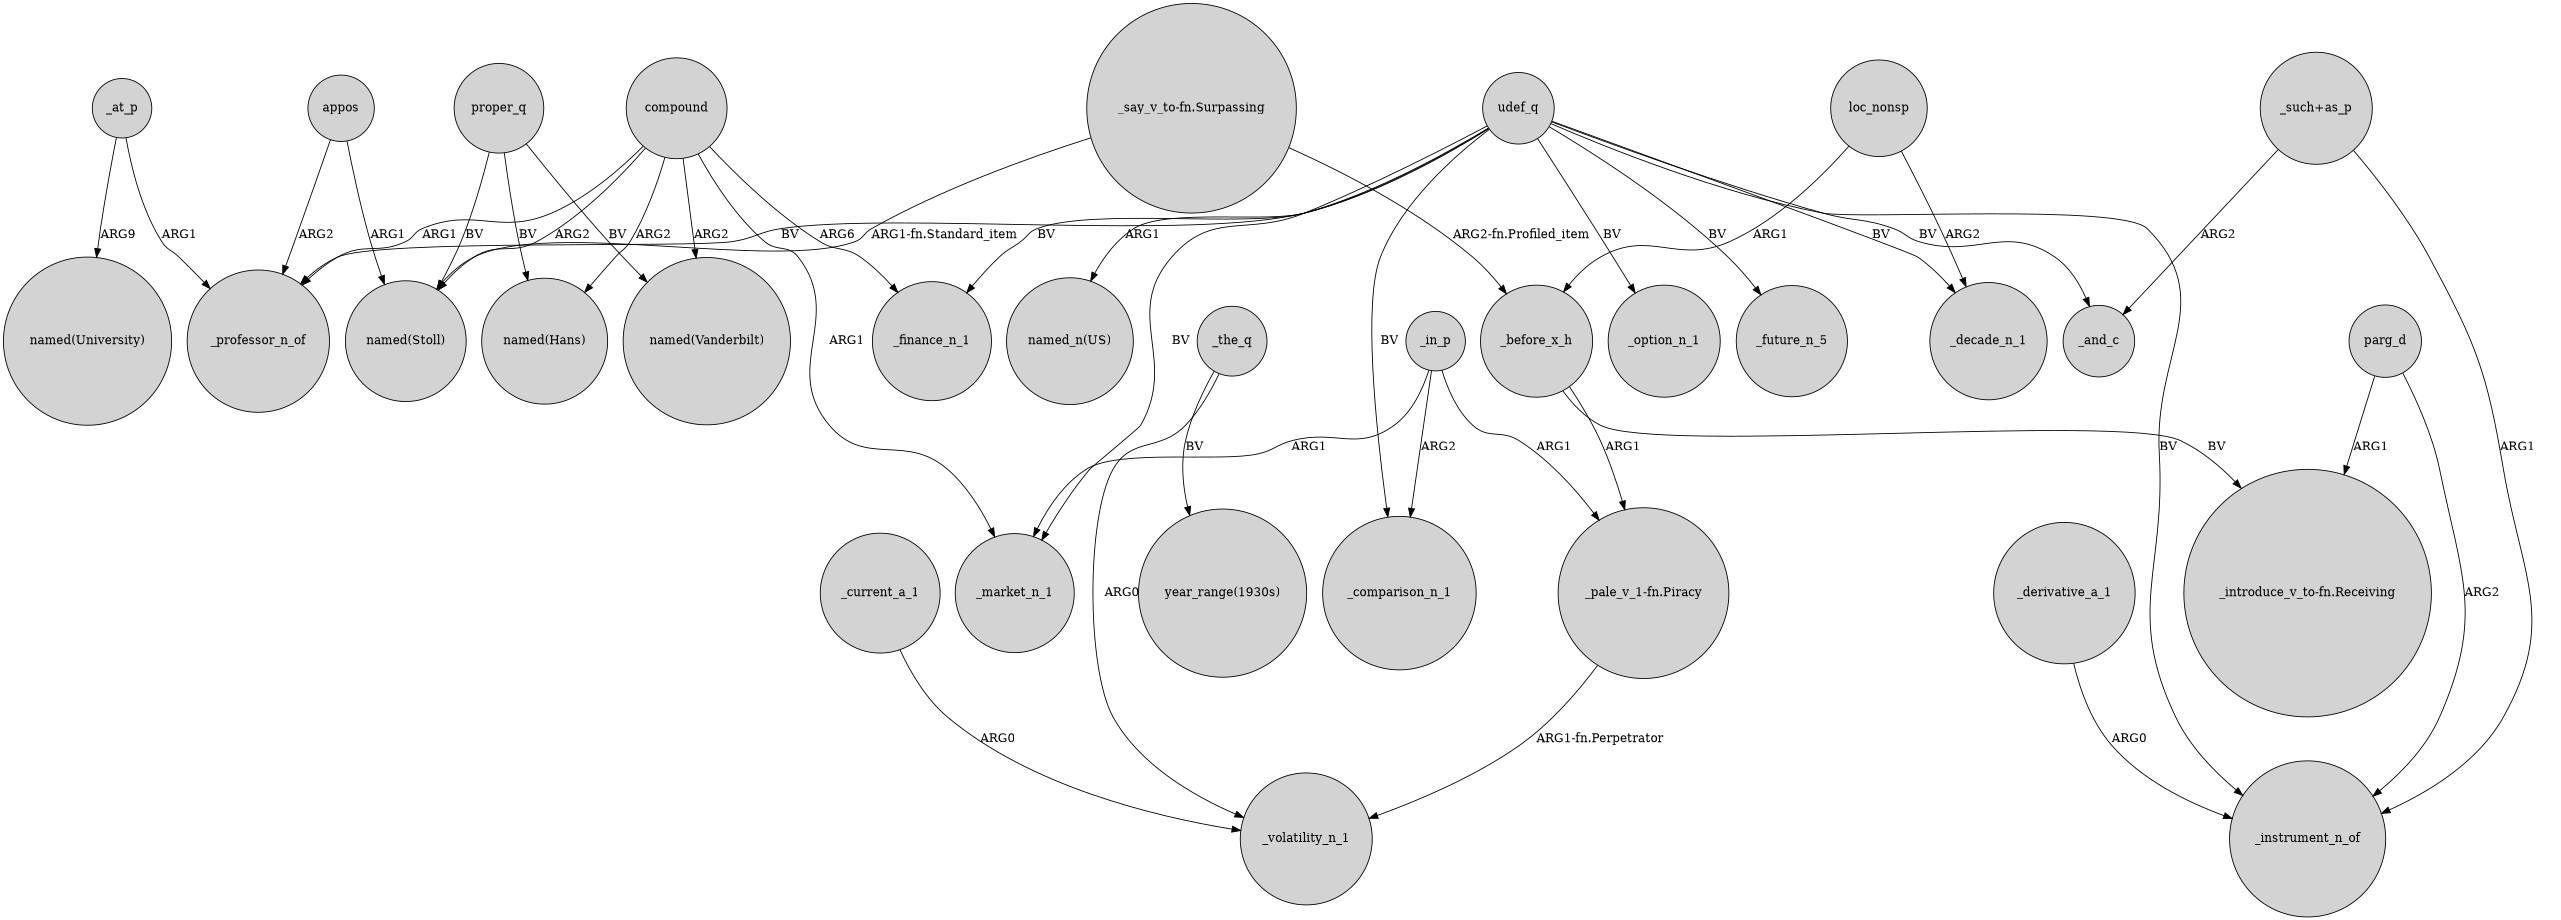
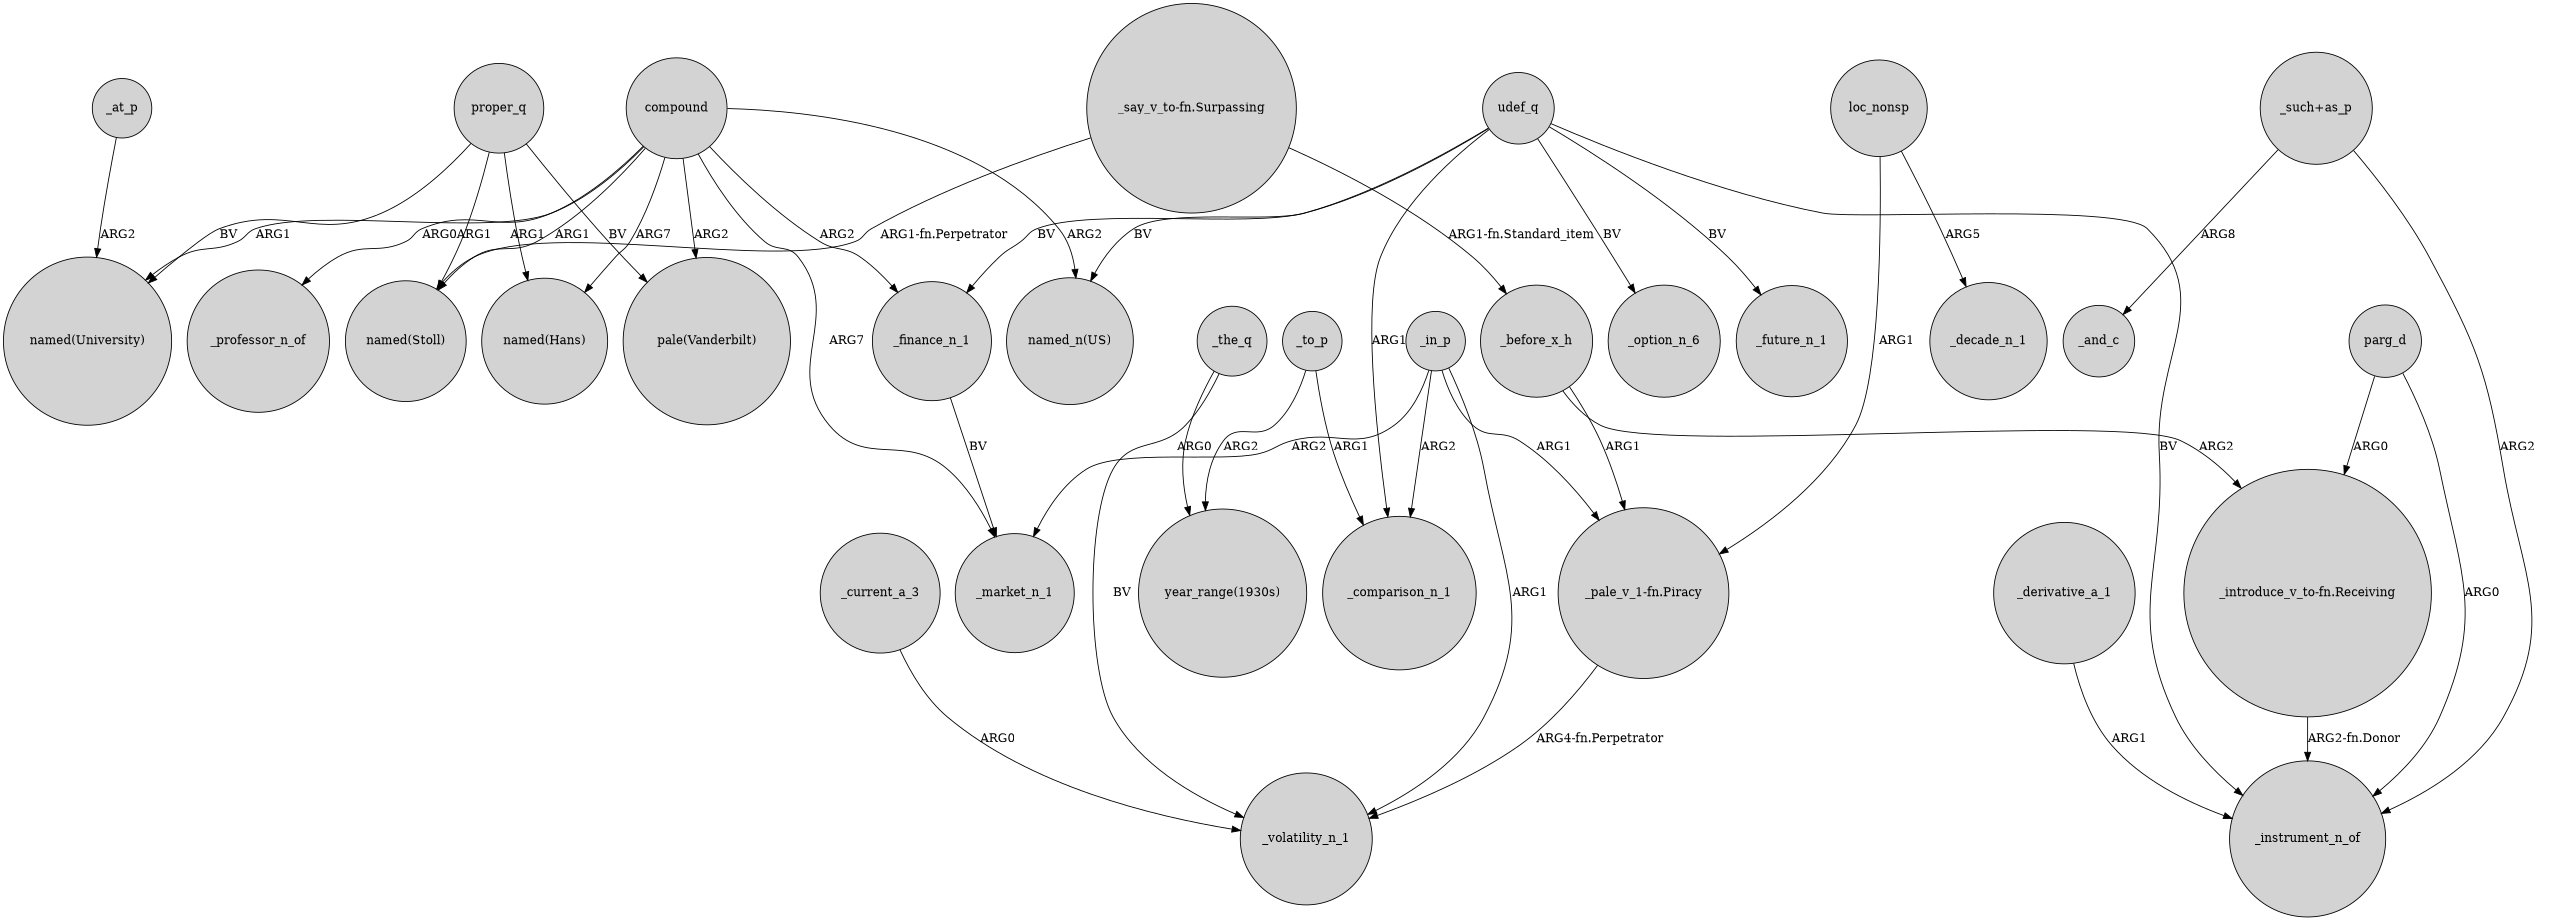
node "appos": removed
edge "compound" -> "named_n(US)": added, label "ARG2"
edge "udef_q" -> "_decade_n_1": removed, label "BV"
edge "_at_p" -> "_professor_n_of": removed, label "ARG1"
edge "proper_q" -> "named(University)": added, label "BV"
edge "compound" -> "named(University)": added, label "ARG1"
edge "udef_q" -> "_and_c": removed, label "BV"
edge "udef_q" -> "_professor_n_of": removed, label "BV"
edge "_at_p" -> "named(University)": label "ARG9" -> "ARG2"
edge "compound" -> "_professor_n_of": label "ARG1" -> "ARG0"
edge "proper_q" -> "named(Stoll)": label "BV" -> "ARG1"
edge "proper_q" -> "named(Hans)": label "BV" -> "ARG1"
edge "compound" -> "named(Stoll)": label "ARG2" -> "ARG1"
edge "compound" -> "named(Hans)": label "ARG2" -> "ARG7"
edge "compound" -> "_finance_n_1": label "ARG6" -> "ARG2"
edge "_say_v_to-fn.Surpassing" -> "named(Stoll)": label "ARG1-fn.Standard_item" -> "ARG1-fn.Perpetrator"
edge "udef_q" -> "named_n(US)": label "ARG1" -> "BV"
edge "_say_v_to-fn.Surpassing" -> "_before_x_h": label "ARG2-fn.Profiled_item" -> "ARG1-fn.Standard_item"
edge "loc_nonsp" -> "_decade_n_1": label "ARG2" -> "ARG5"
edge "_such+as_p" -> "_and_c": label "ARG2" -> "ARG8"
edge "loc_nonsp" -> "_before_x_h": now "loc_nonsp" -> "_pale_v_1-fn.Piracy"
edge "udef_q" -> "_market_n_1": now "_finance_n_1" -> "_market_n_1"
node "named(Vanderbilt)": label "named(Vanderbilt)" -> "pale(Vanderbilt)"
edge "compound" -> "_market_n_1": label "ARG1" -> "ARG7"
node "_to_p": added
edge "udef_q" -> "_comparison_n_1": label "BV" -> "ARG1"
node "_option_n_1": label "_option_n_1" -> "_option_n_6"
node "_future_n_5": label "_future_n_5" -> "_future_n_1"
edge "_the_q" -> "year_range(1930s)": label "BV" -> "ARG0"
edge "_in_p" -> "_market_n_1": label "ARG1" -> "ARG2"
edge "_before_x_h" -> "_introduce_v_to-fn.Receiving": label "BV" -> "ARG2"
edge "parg_d" -> "_introduce_v_to-fn.Receiving": label "ARG1" -> "ARG0"
edge "_such+as_p" -> "_instrument_n_of": label "ARG1" -> "ARG2"
node "_current_a_1": label "_current_a_1" -> "_current_a_3"
edge "_the_q" -> "_volatility_n_1": label "ARG0" -> "BV"
edge "parg_d" -> "_instrument_n_of": label "ARG2" -> "ARG0"
edge "_in_p" -> "_volatility_n_1": added, label "ARG1"
edge "_introduce_v_to-fn.Receiving" -> "_instrument_n_of": added, label "ARG2-fn.Donor"
edge "_pale_v_1-fn.Piracy" -> "_volatility_n_1": label "ARG1-fn.Perpetrator" -> "ARG4-fn.Perpetrator"
edge "_derivative_a_1" -> "_instrument_n_of": label "ARG0" -> "ARG1"
